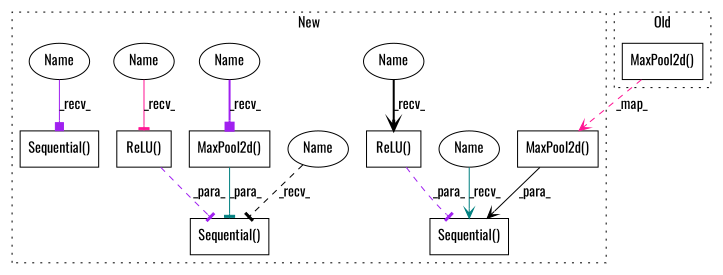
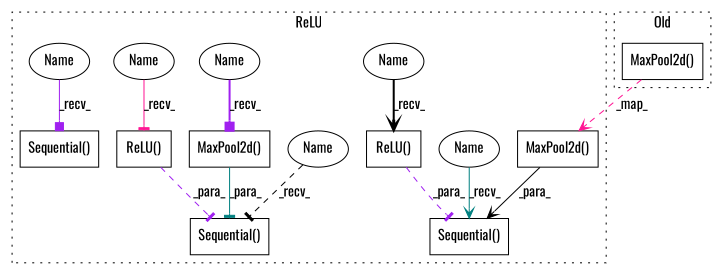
cluster "New": label "New" -> "ReLU"
